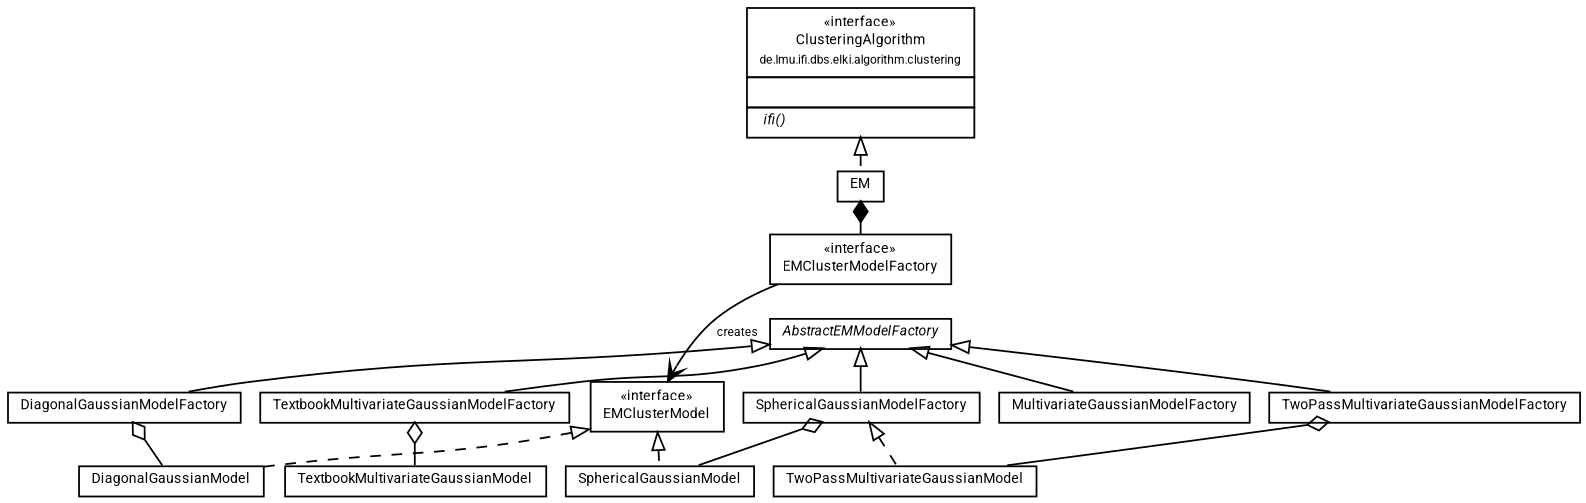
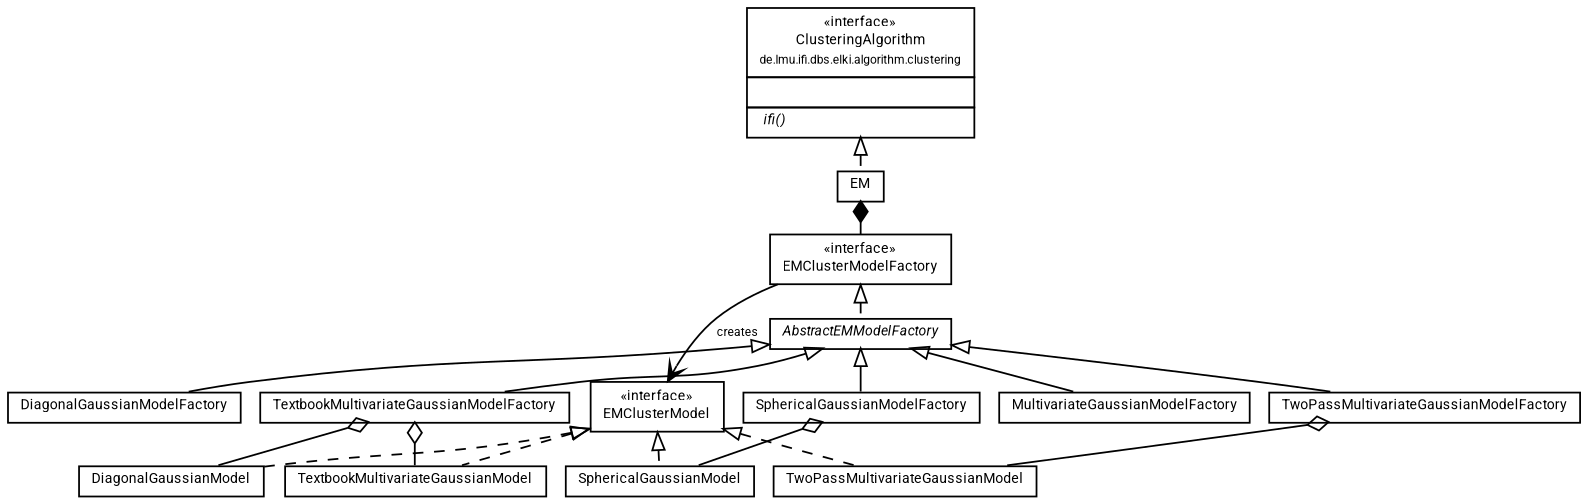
edge "AbstractEMModelFactory" -> "EMClusterModelFactory": added
edge "TwoPassMultivariateGaussianModel" -> "SphericalGaussianModelFactory": now "TwoPassMultivariateGaussianModel" -> "EMClusterModel"
edge "DiagonalGaussianModel" -> "DiagonalGaussianModelFactory": now "DiagonalGaussianModel" -> "TextbookMultivariateGaussianModelFactory"
edge "TextbookMultivariateGaussianModel" -> "EMClusterModel": added
